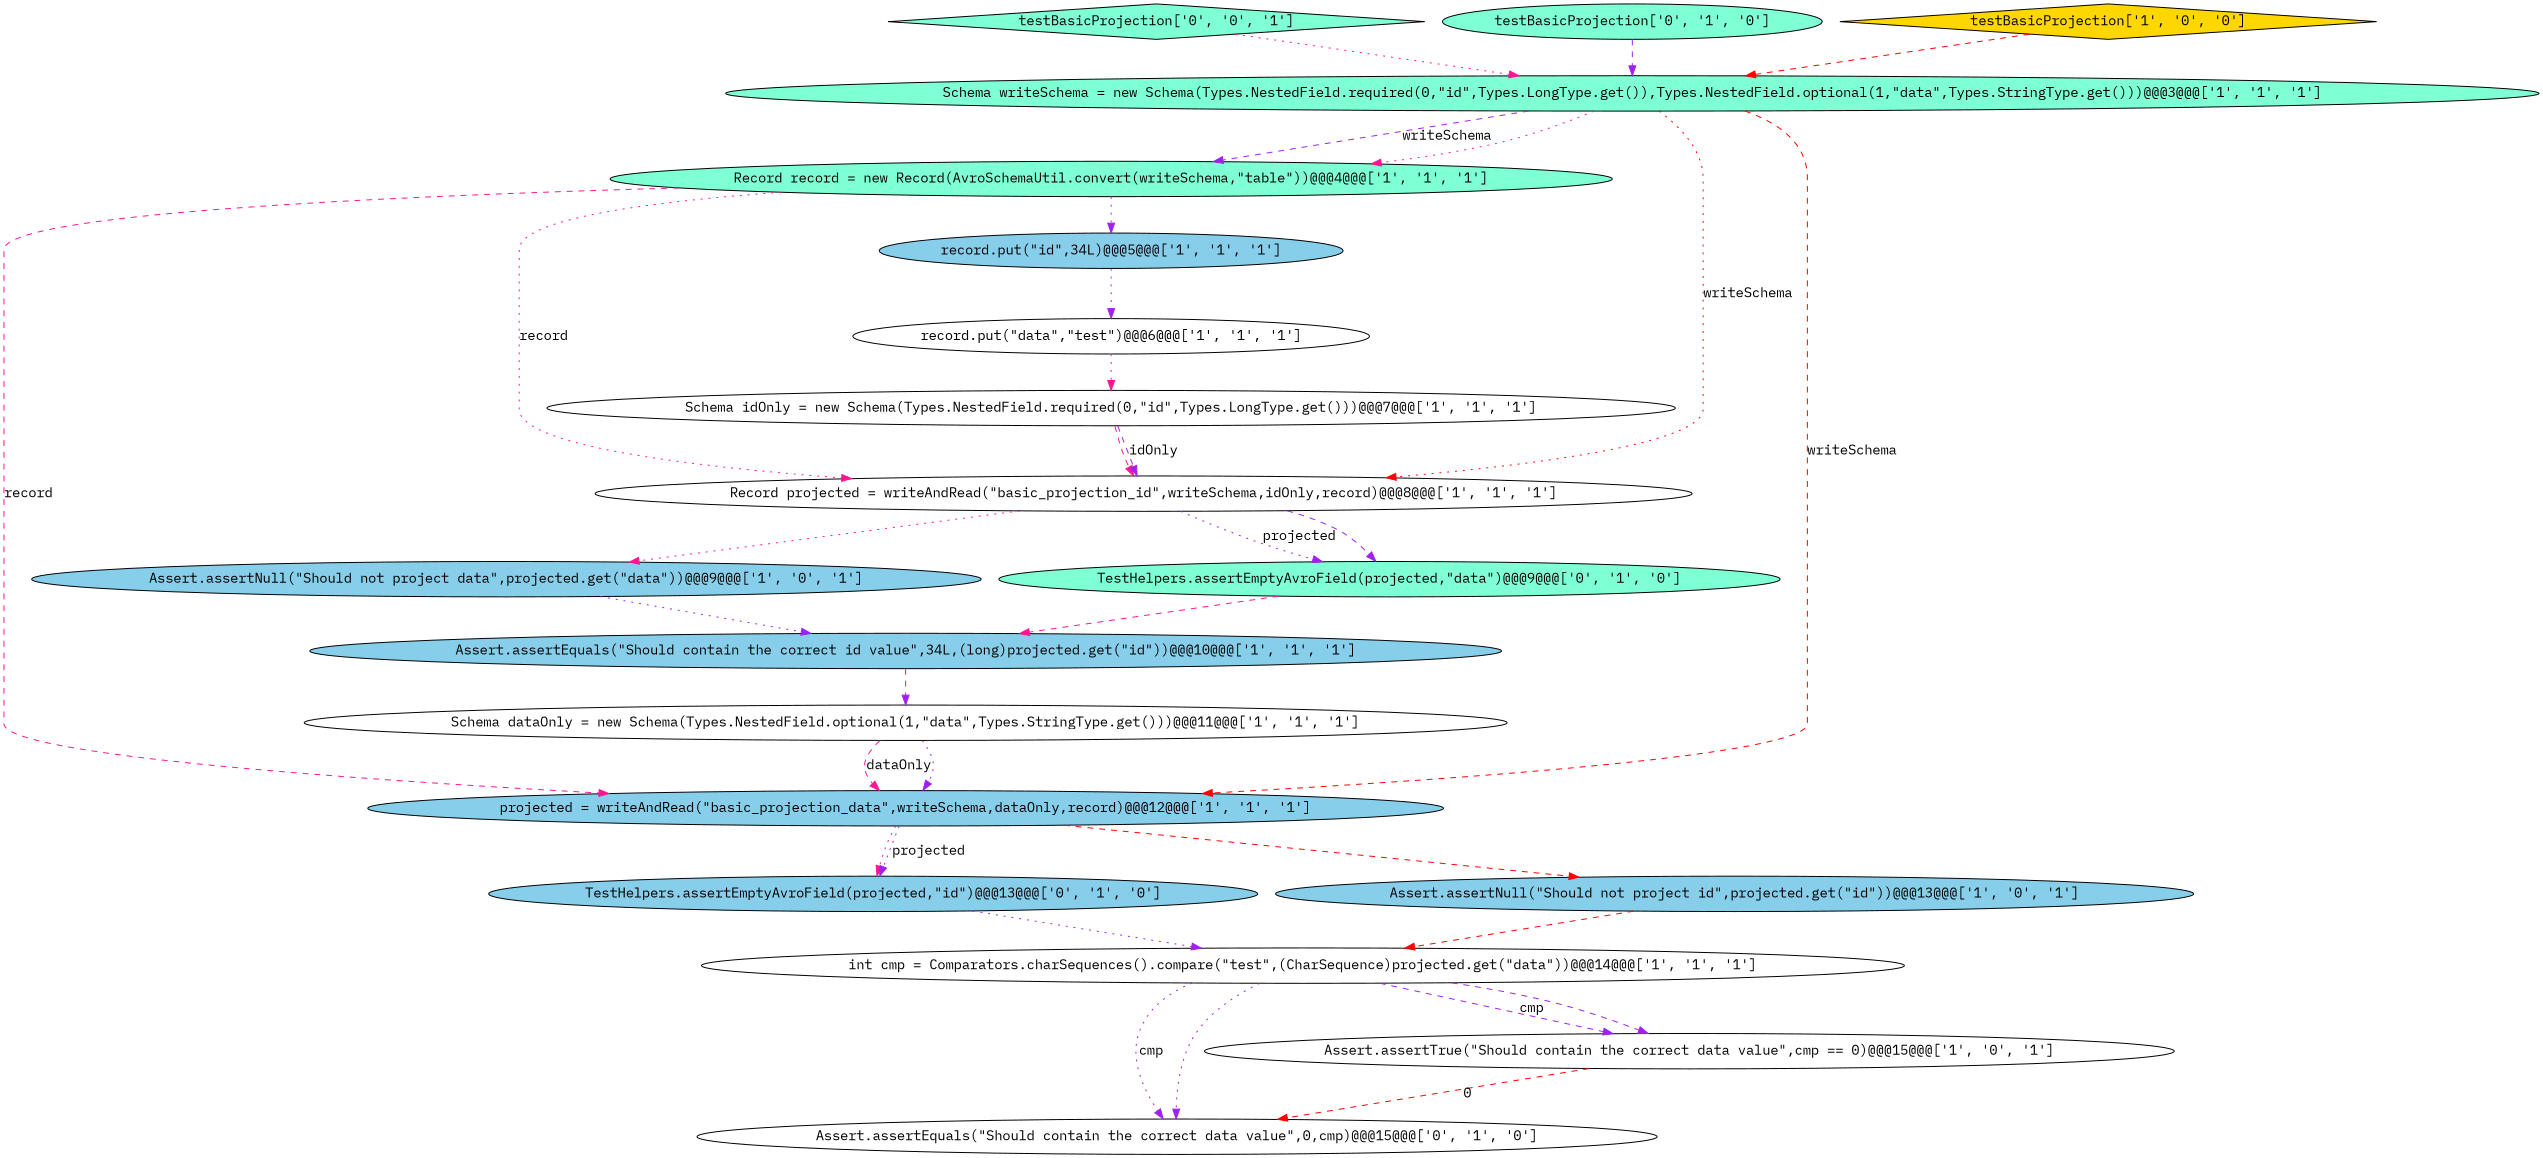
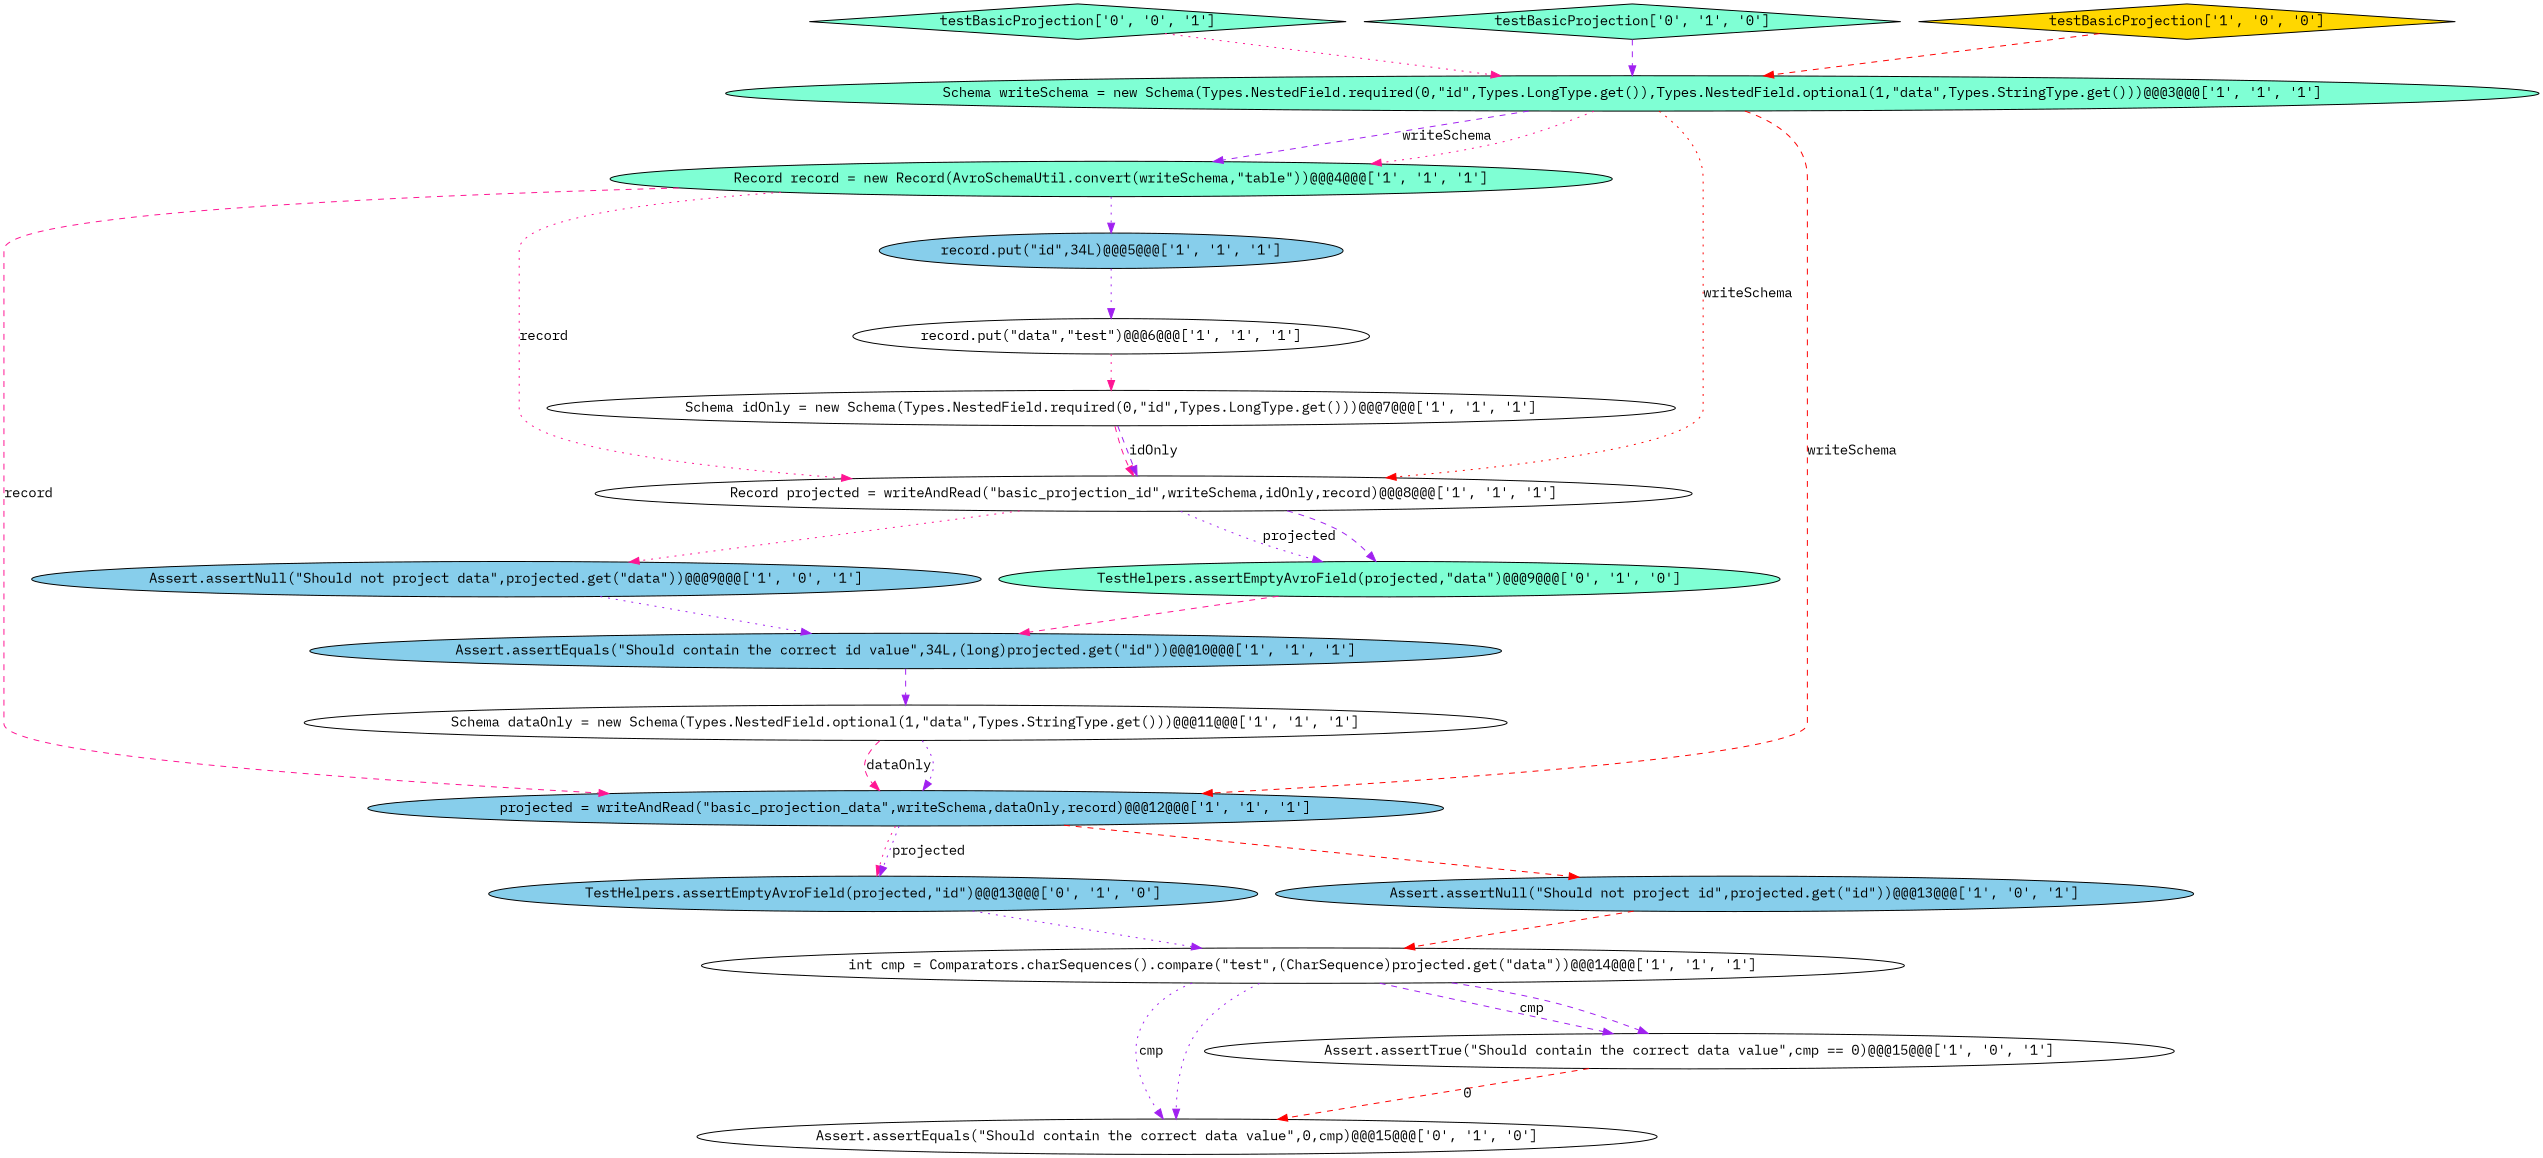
node "testBasicProjection['0', '1', '0']": shape ellipse -> diamond
